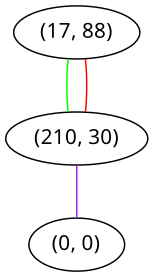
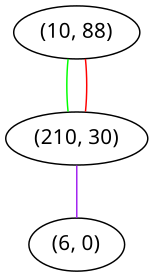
node "(17, 88)": label "(17, 88)" -> "(10, 88)"
node "(0, 0)": label "(0, 0)" -> "(6, 0)"
